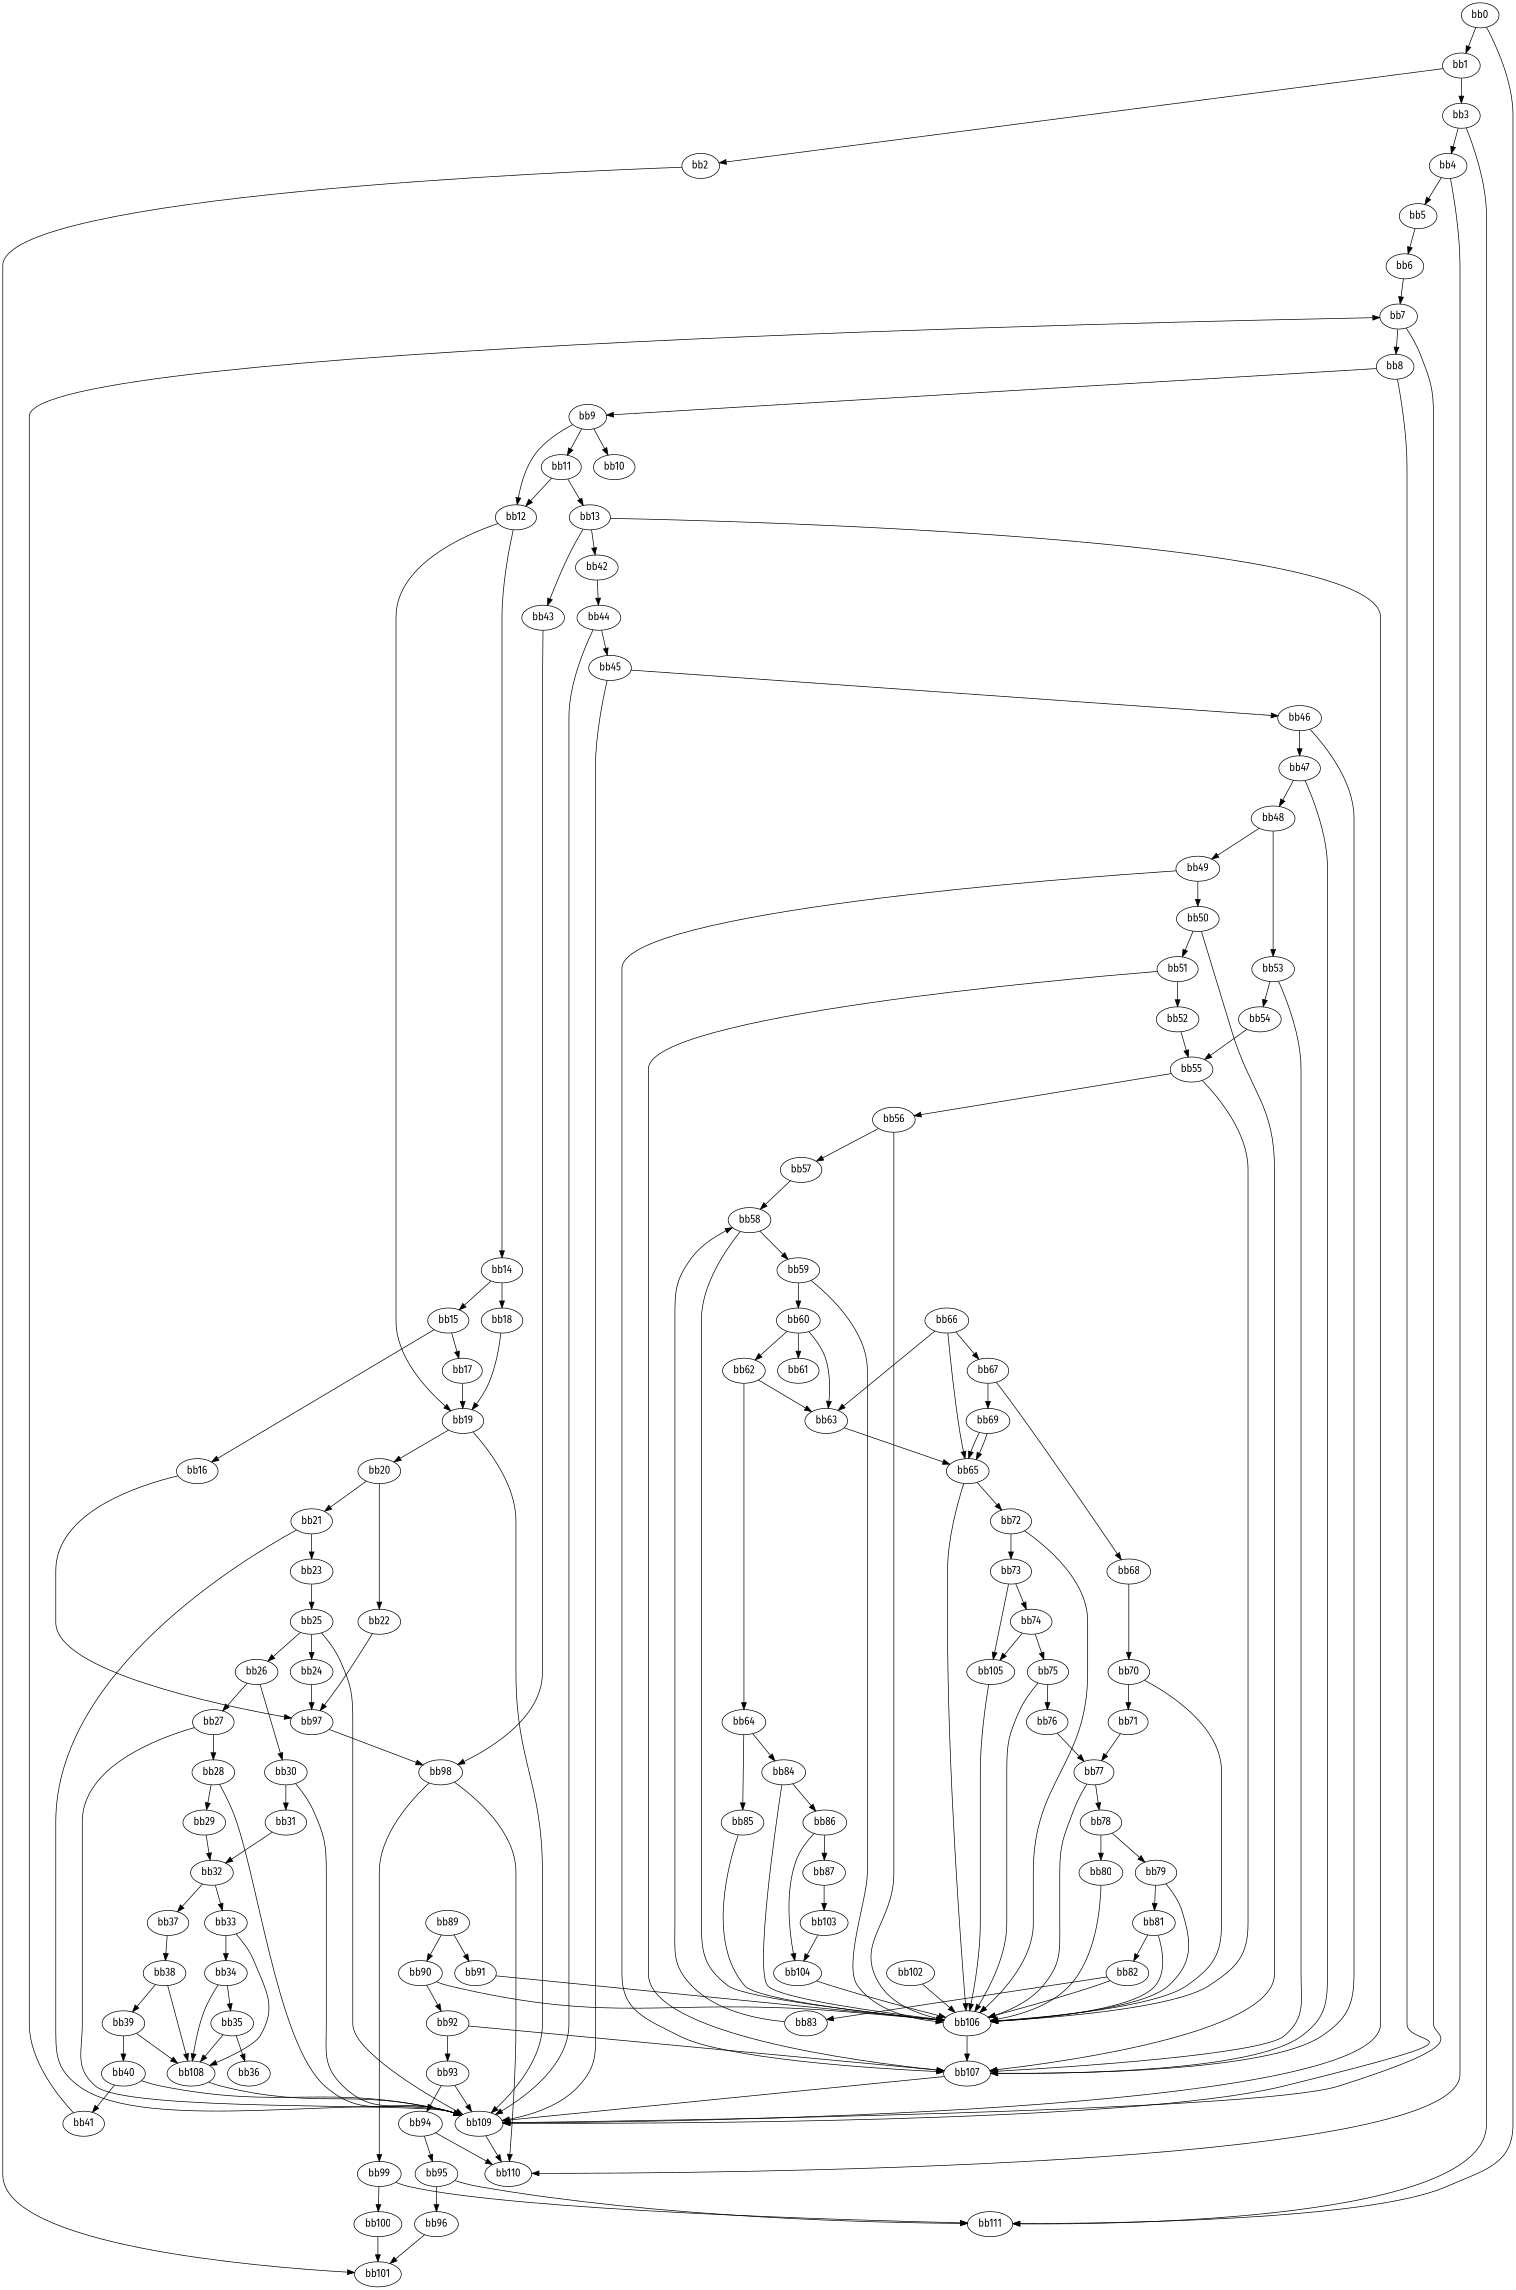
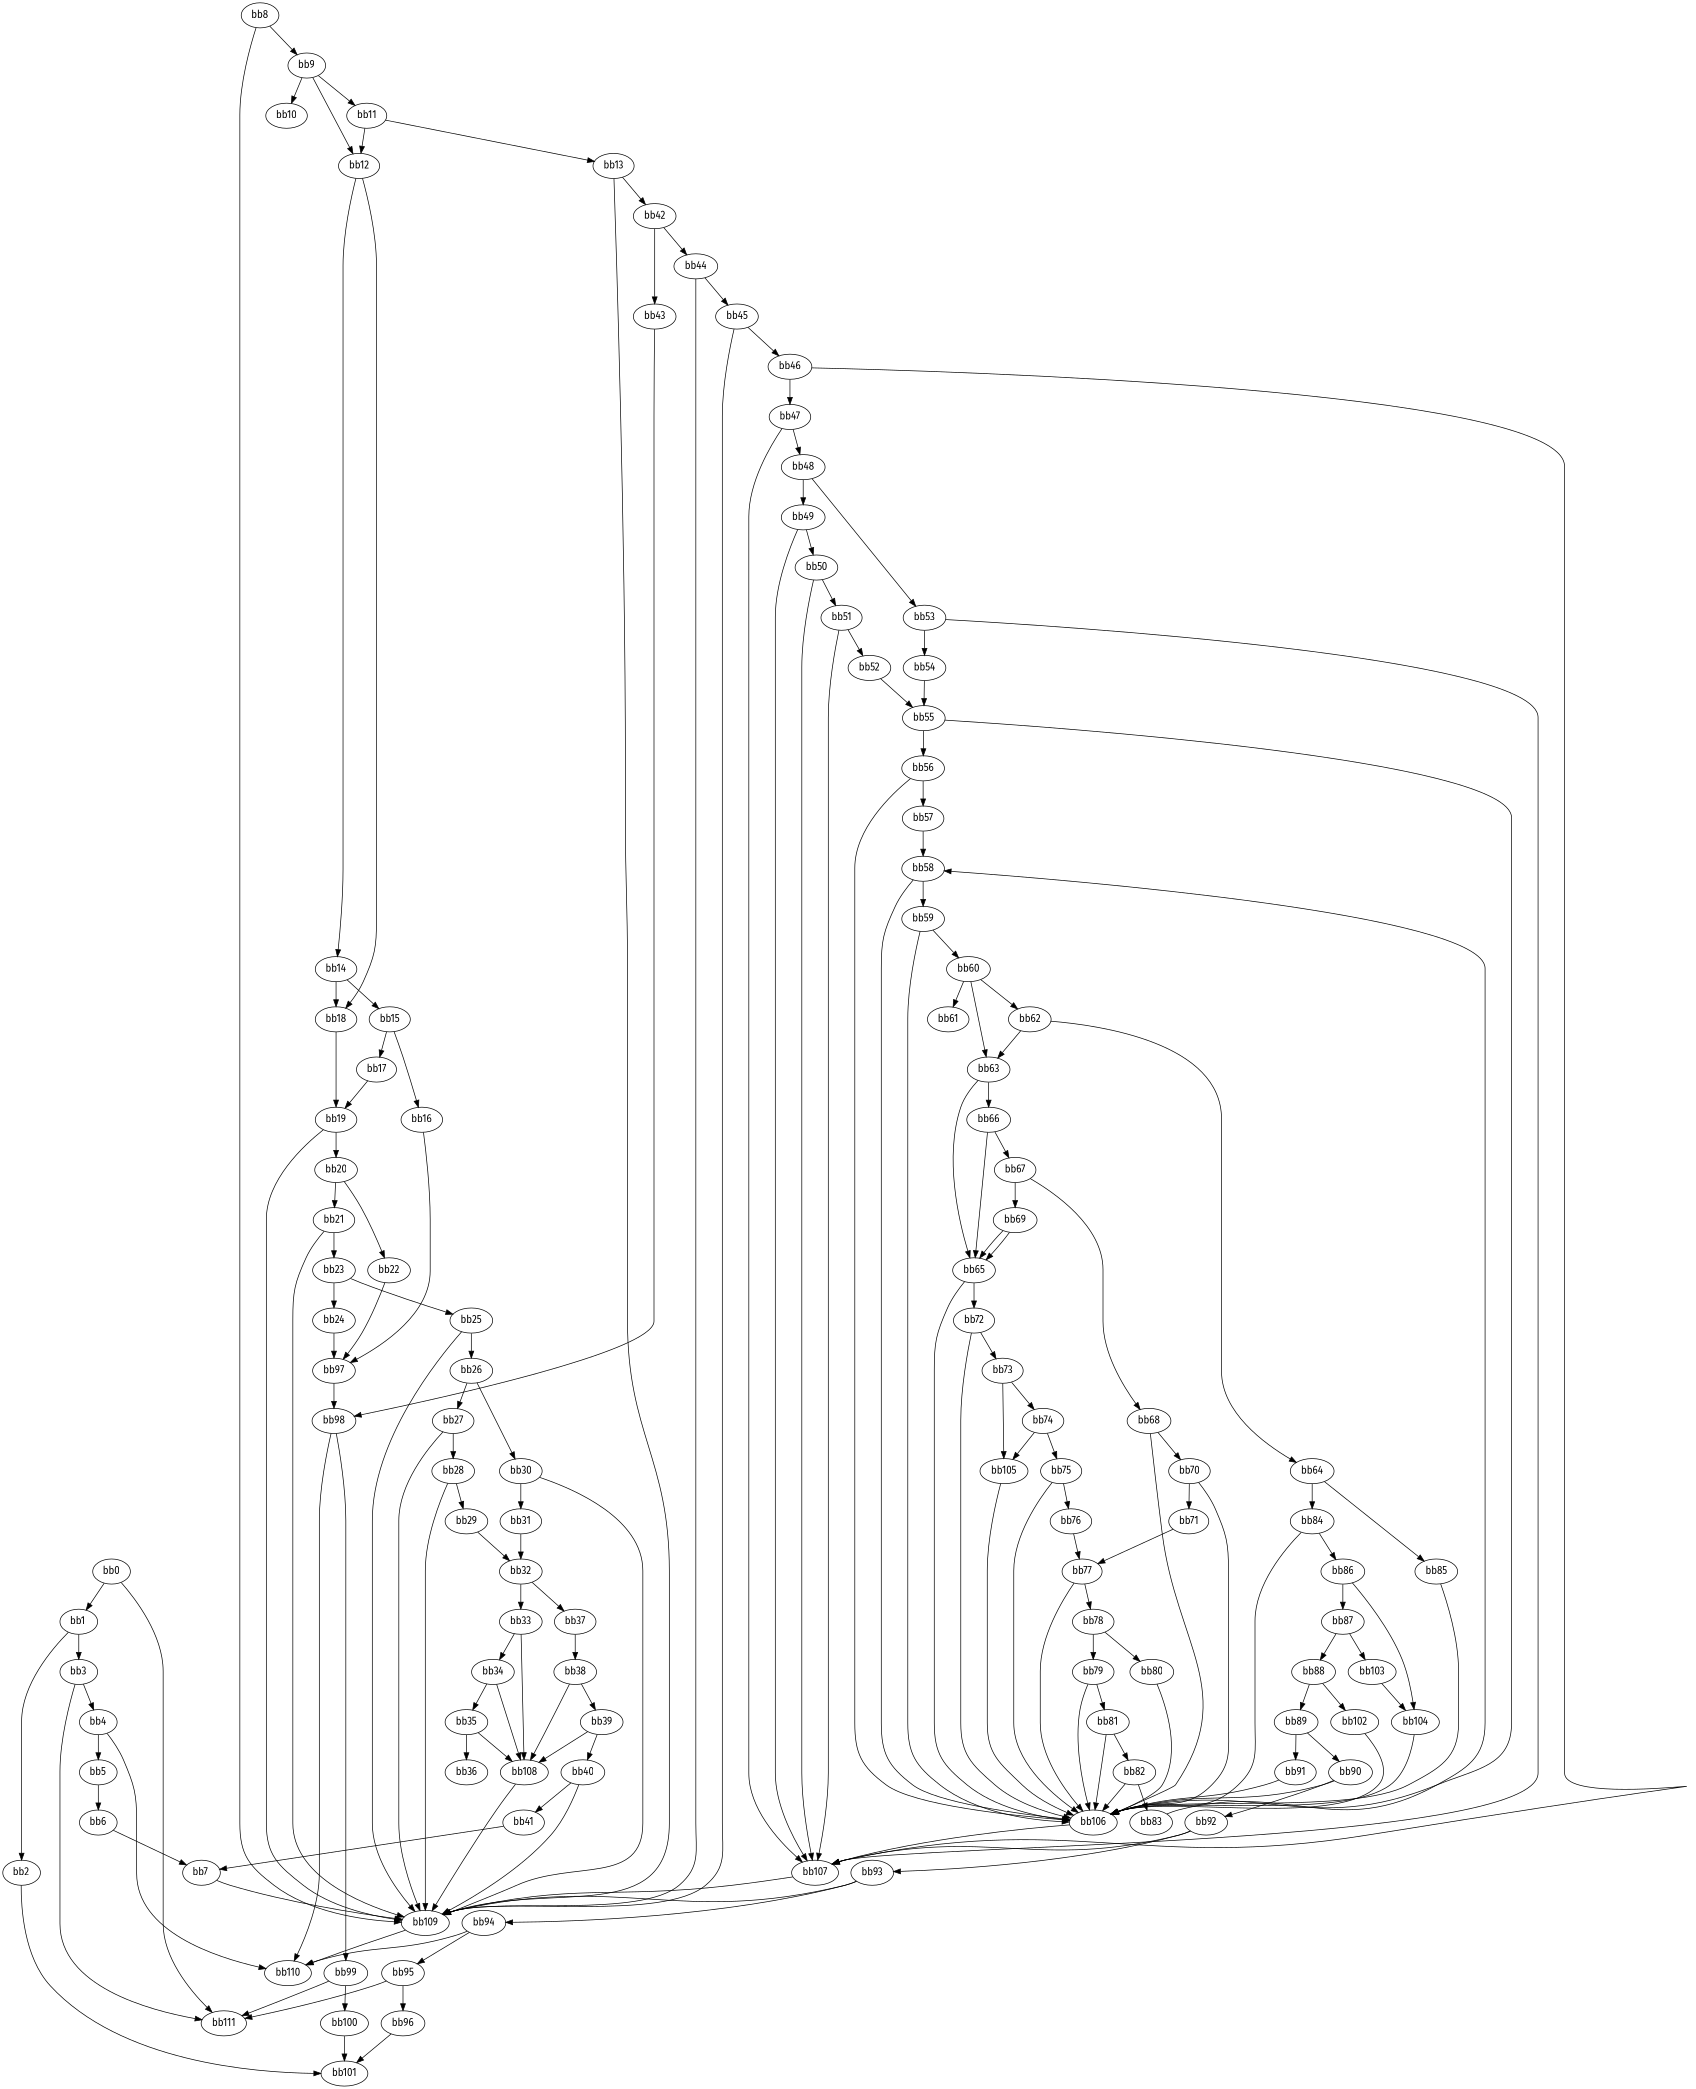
edge "bb7" -> "bb8": removed
edge "bb13" -> "bb43": now "bb42" -> "bb43"
edge "bb12" -> "bb19": now "bb12" -> "bb18"
edge "bb66" -> "bb63": reversed
edge "bb68" -> "bb106": added
edge "bb25" -> "bb24": now "bb23" -> "bb24"
node "bb88": added
